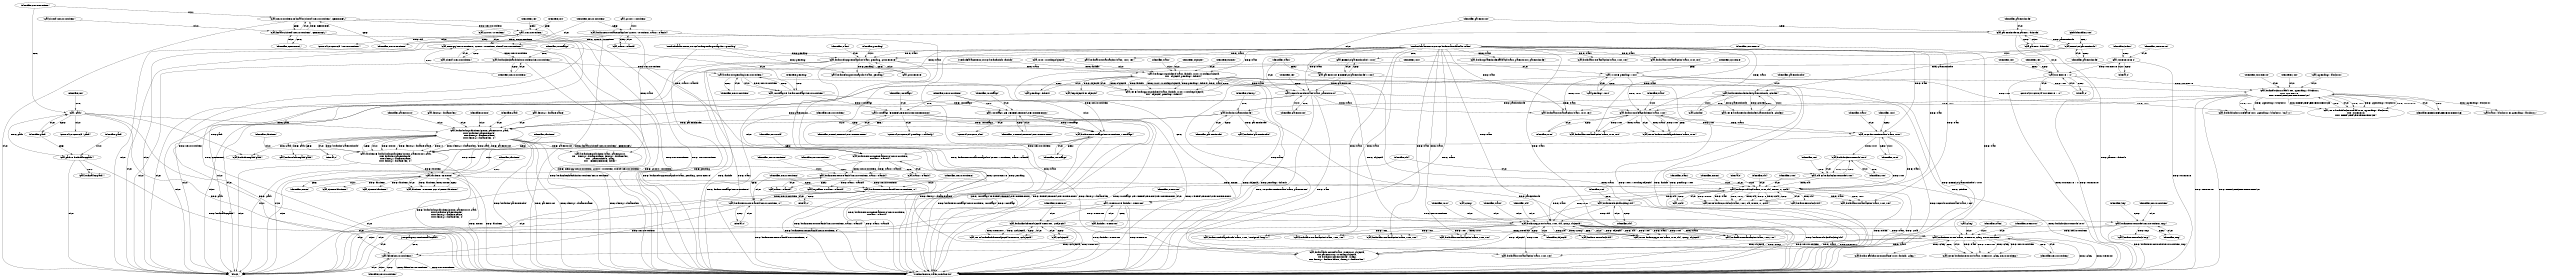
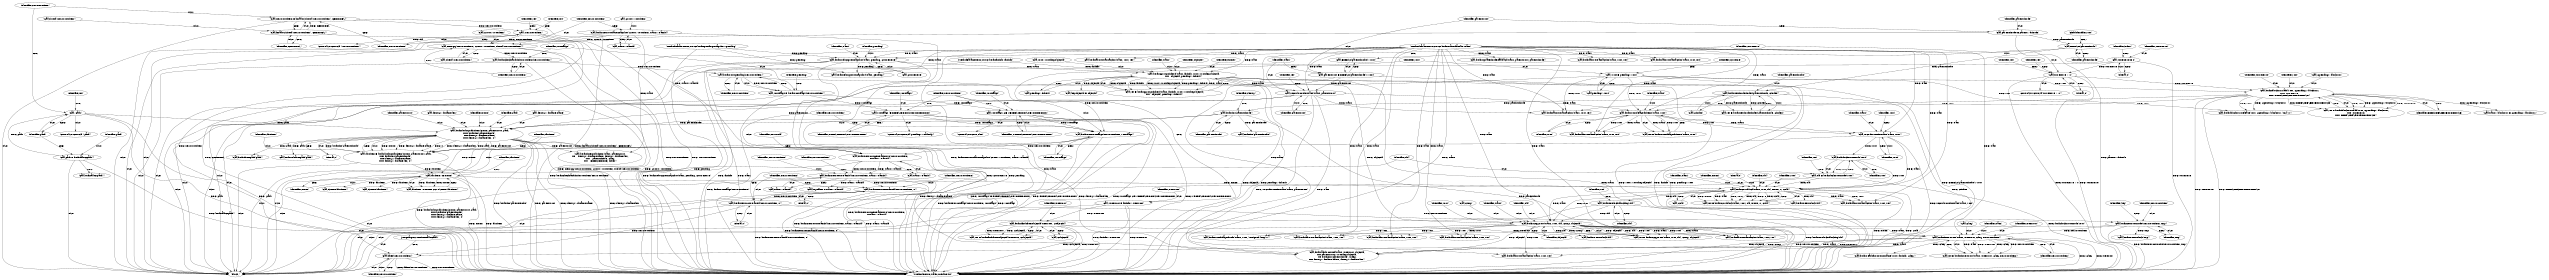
node "(Call,parent->d_inode)": removed
edge "(Call,!path)" -> "(Call,btrfs_free_path(path))": removed, label "DDG: path"
node "(Call,fs_info->tree_root)": removed
node "(Call,kfree(new_root_items))": label "(Call,kfree(new_root_items))" -> "(Call,kfree(new_root_item))"
